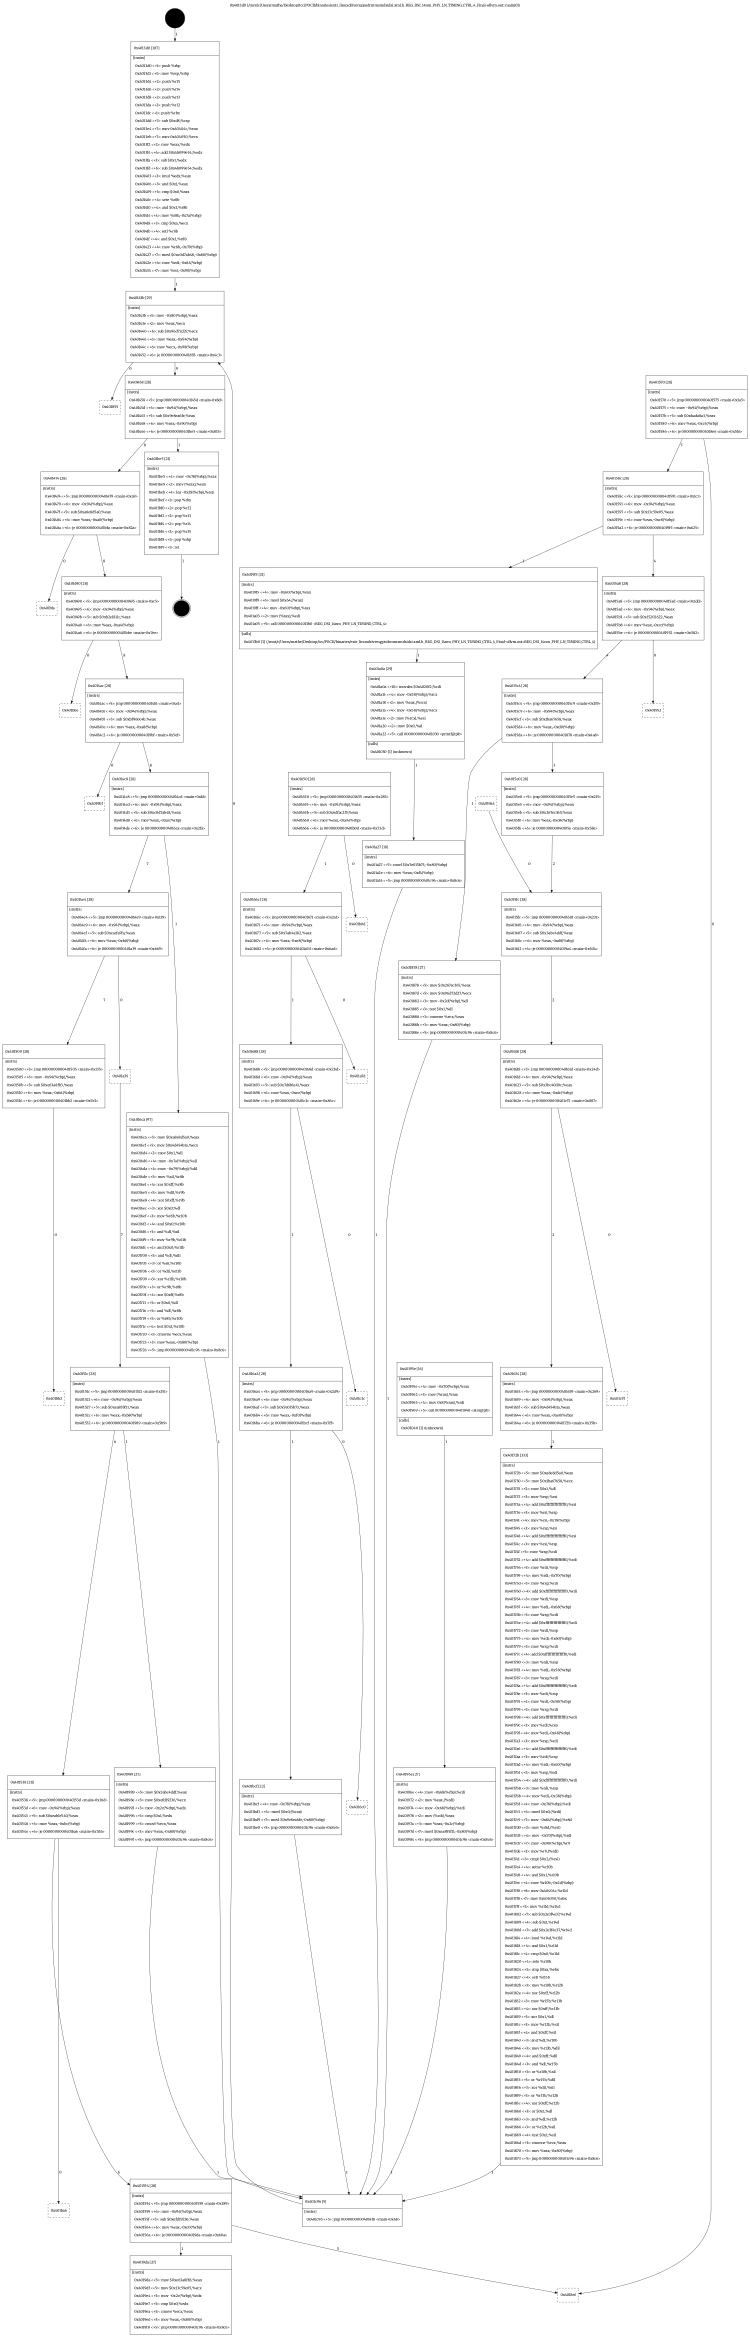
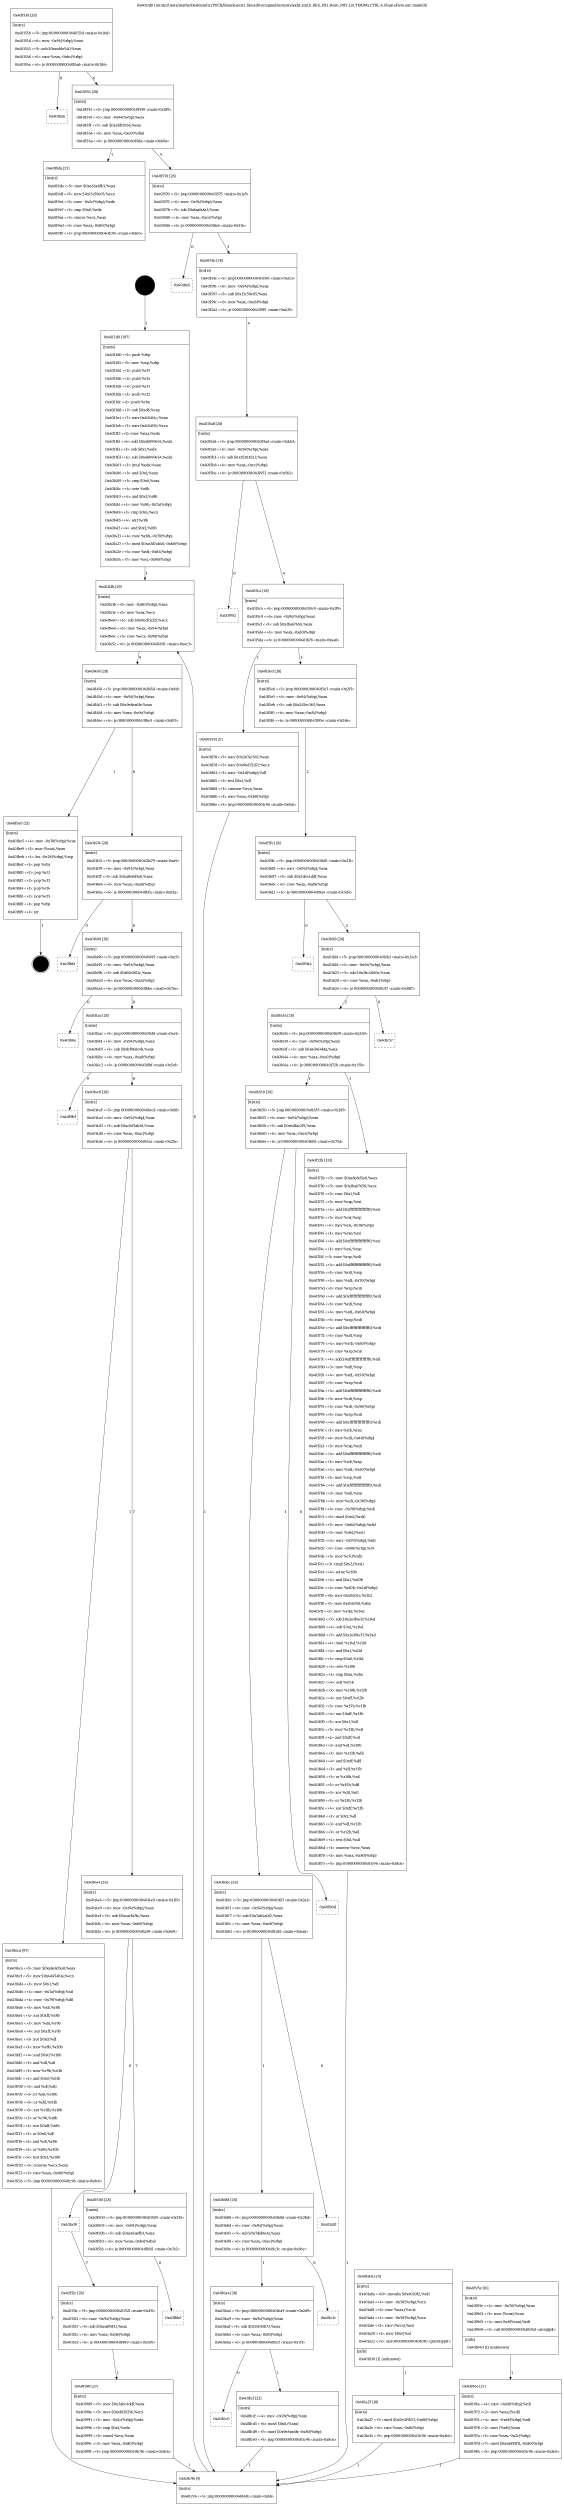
node "0x401893": removed
node "0x4019f5 [21]": removed
edge "0x4019a4" -> "0x4015fc [28]": reversed
edge "0x401634 [28]" -> "0x401650 [28]": added, label "1"
edge "0x40151c [28]" -> "0x401538 [28]": removed, label "6"
edge "0x401554 [28]" -> "0x4018e6": now "0x401554 [28]" -> "0x401570 [28]"
